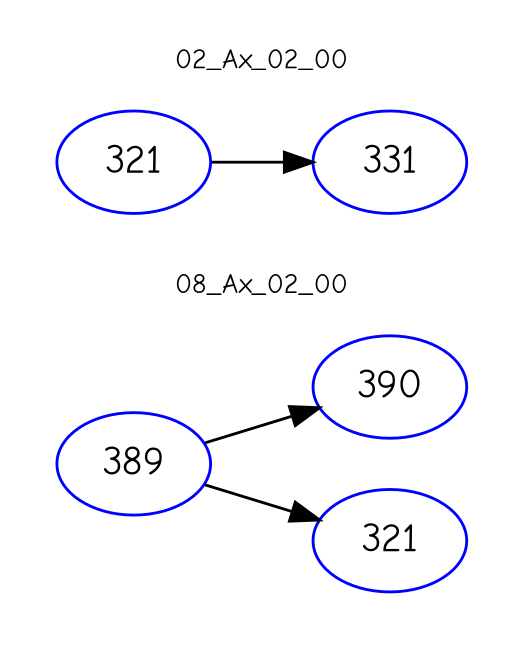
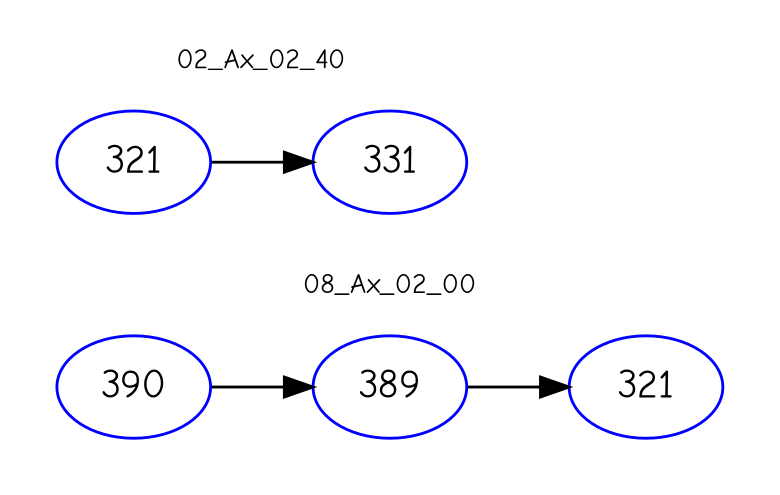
cluster "02_Ax_02_00": label "02_Ax_02_00" -> "02_Ax_02_40"
edge "389" -> "390": reversed
